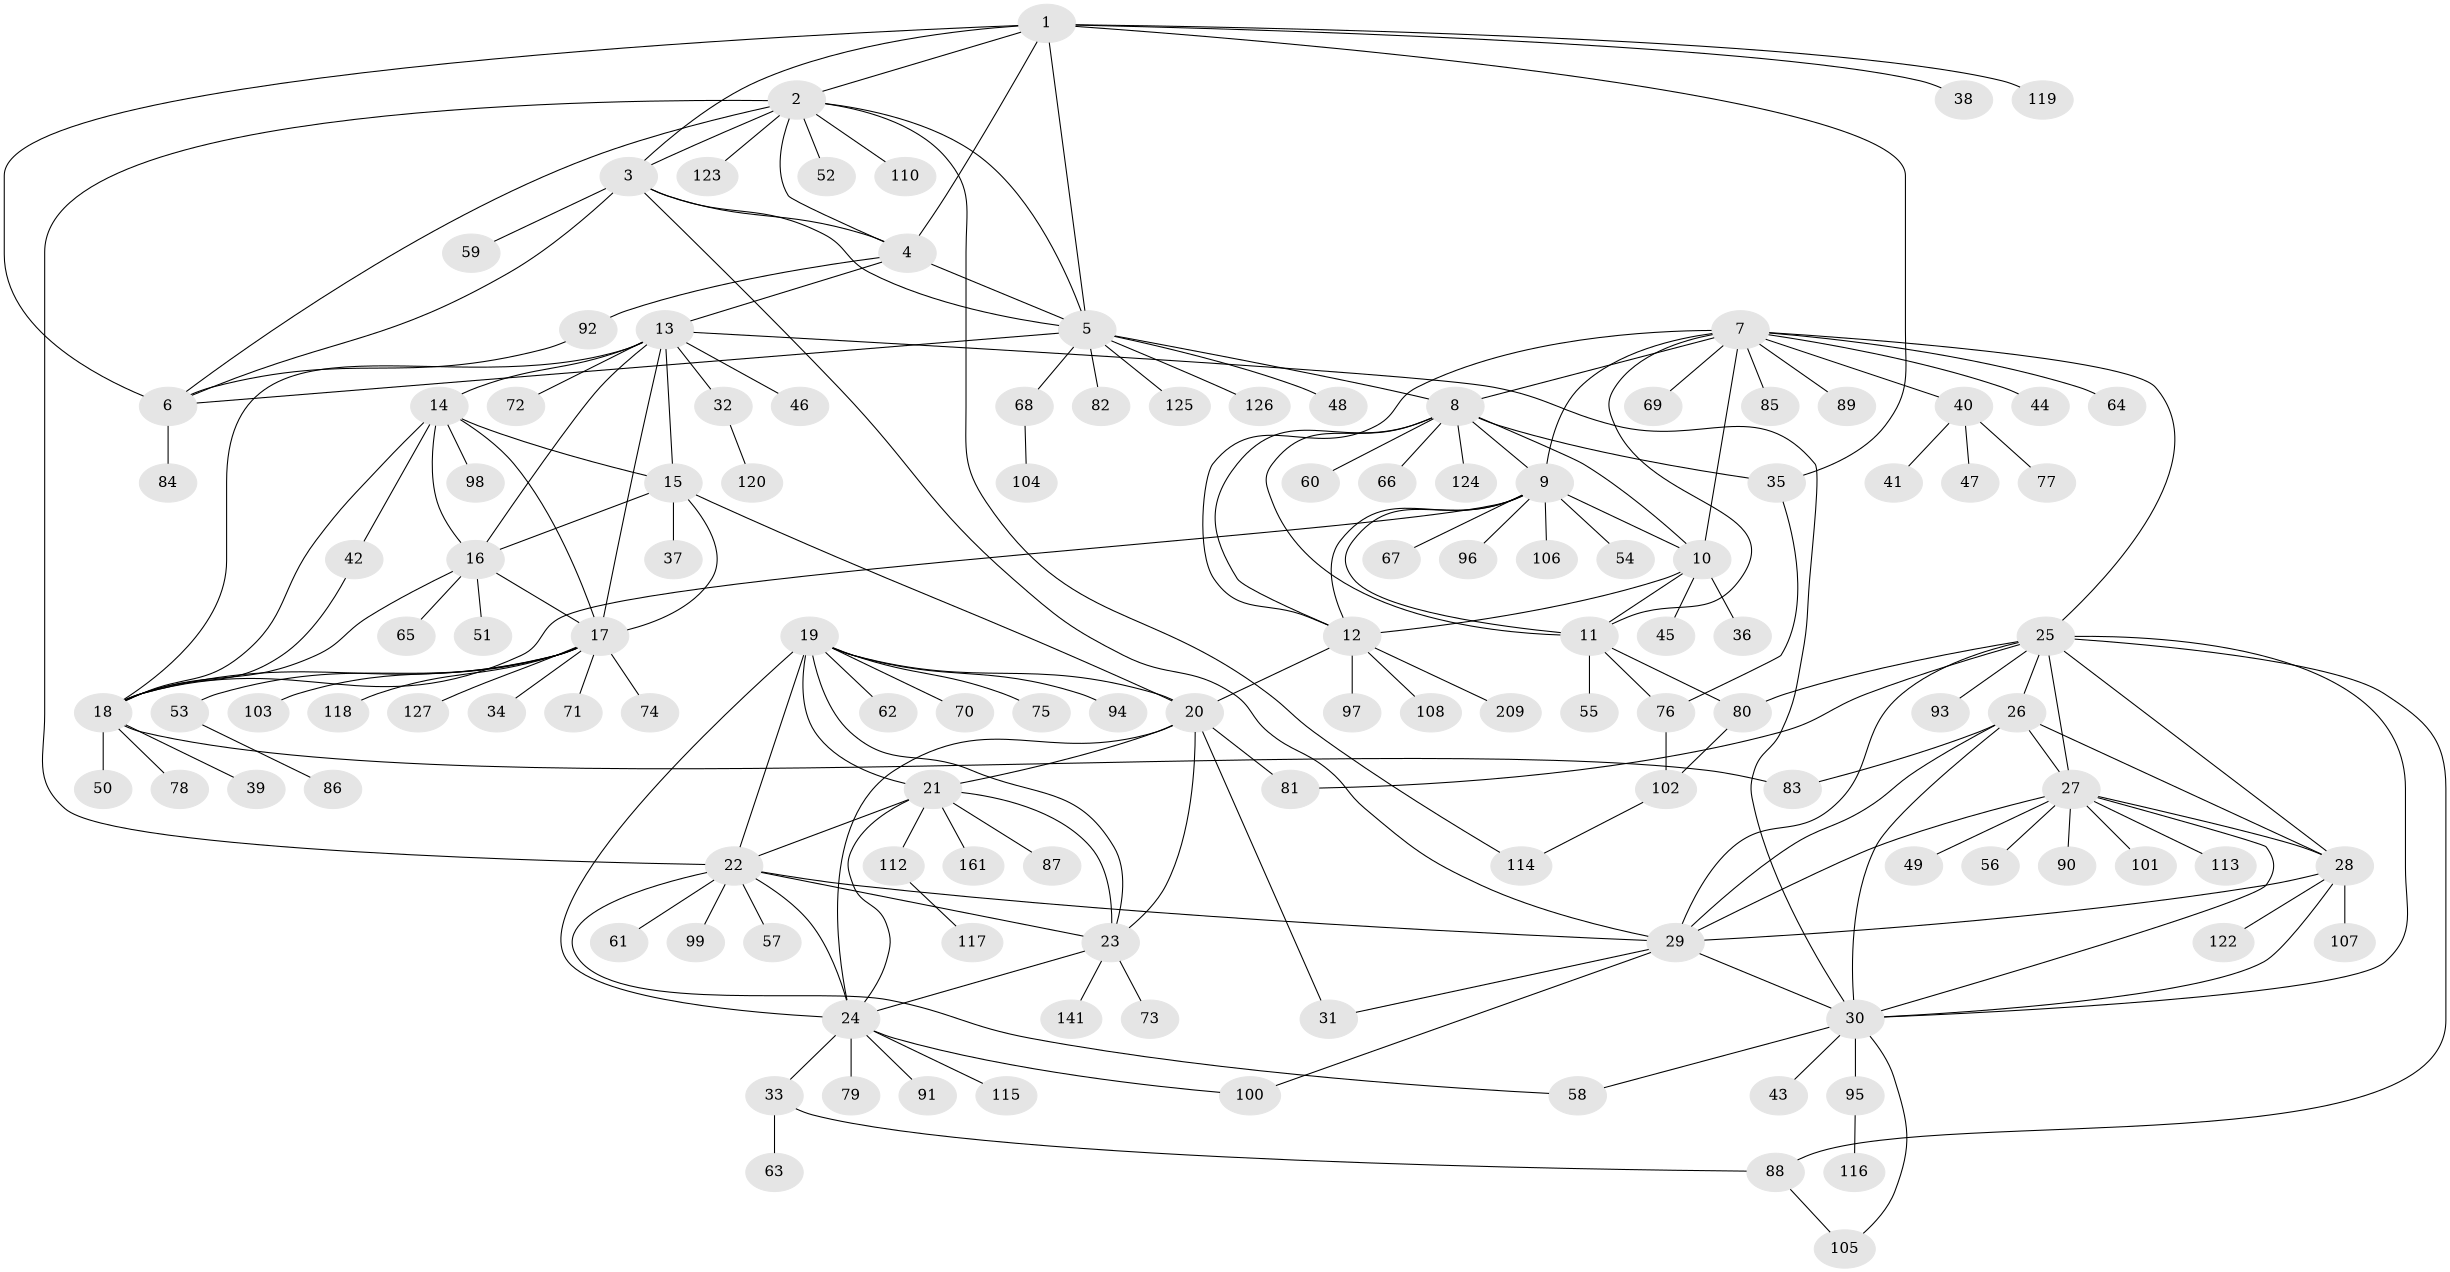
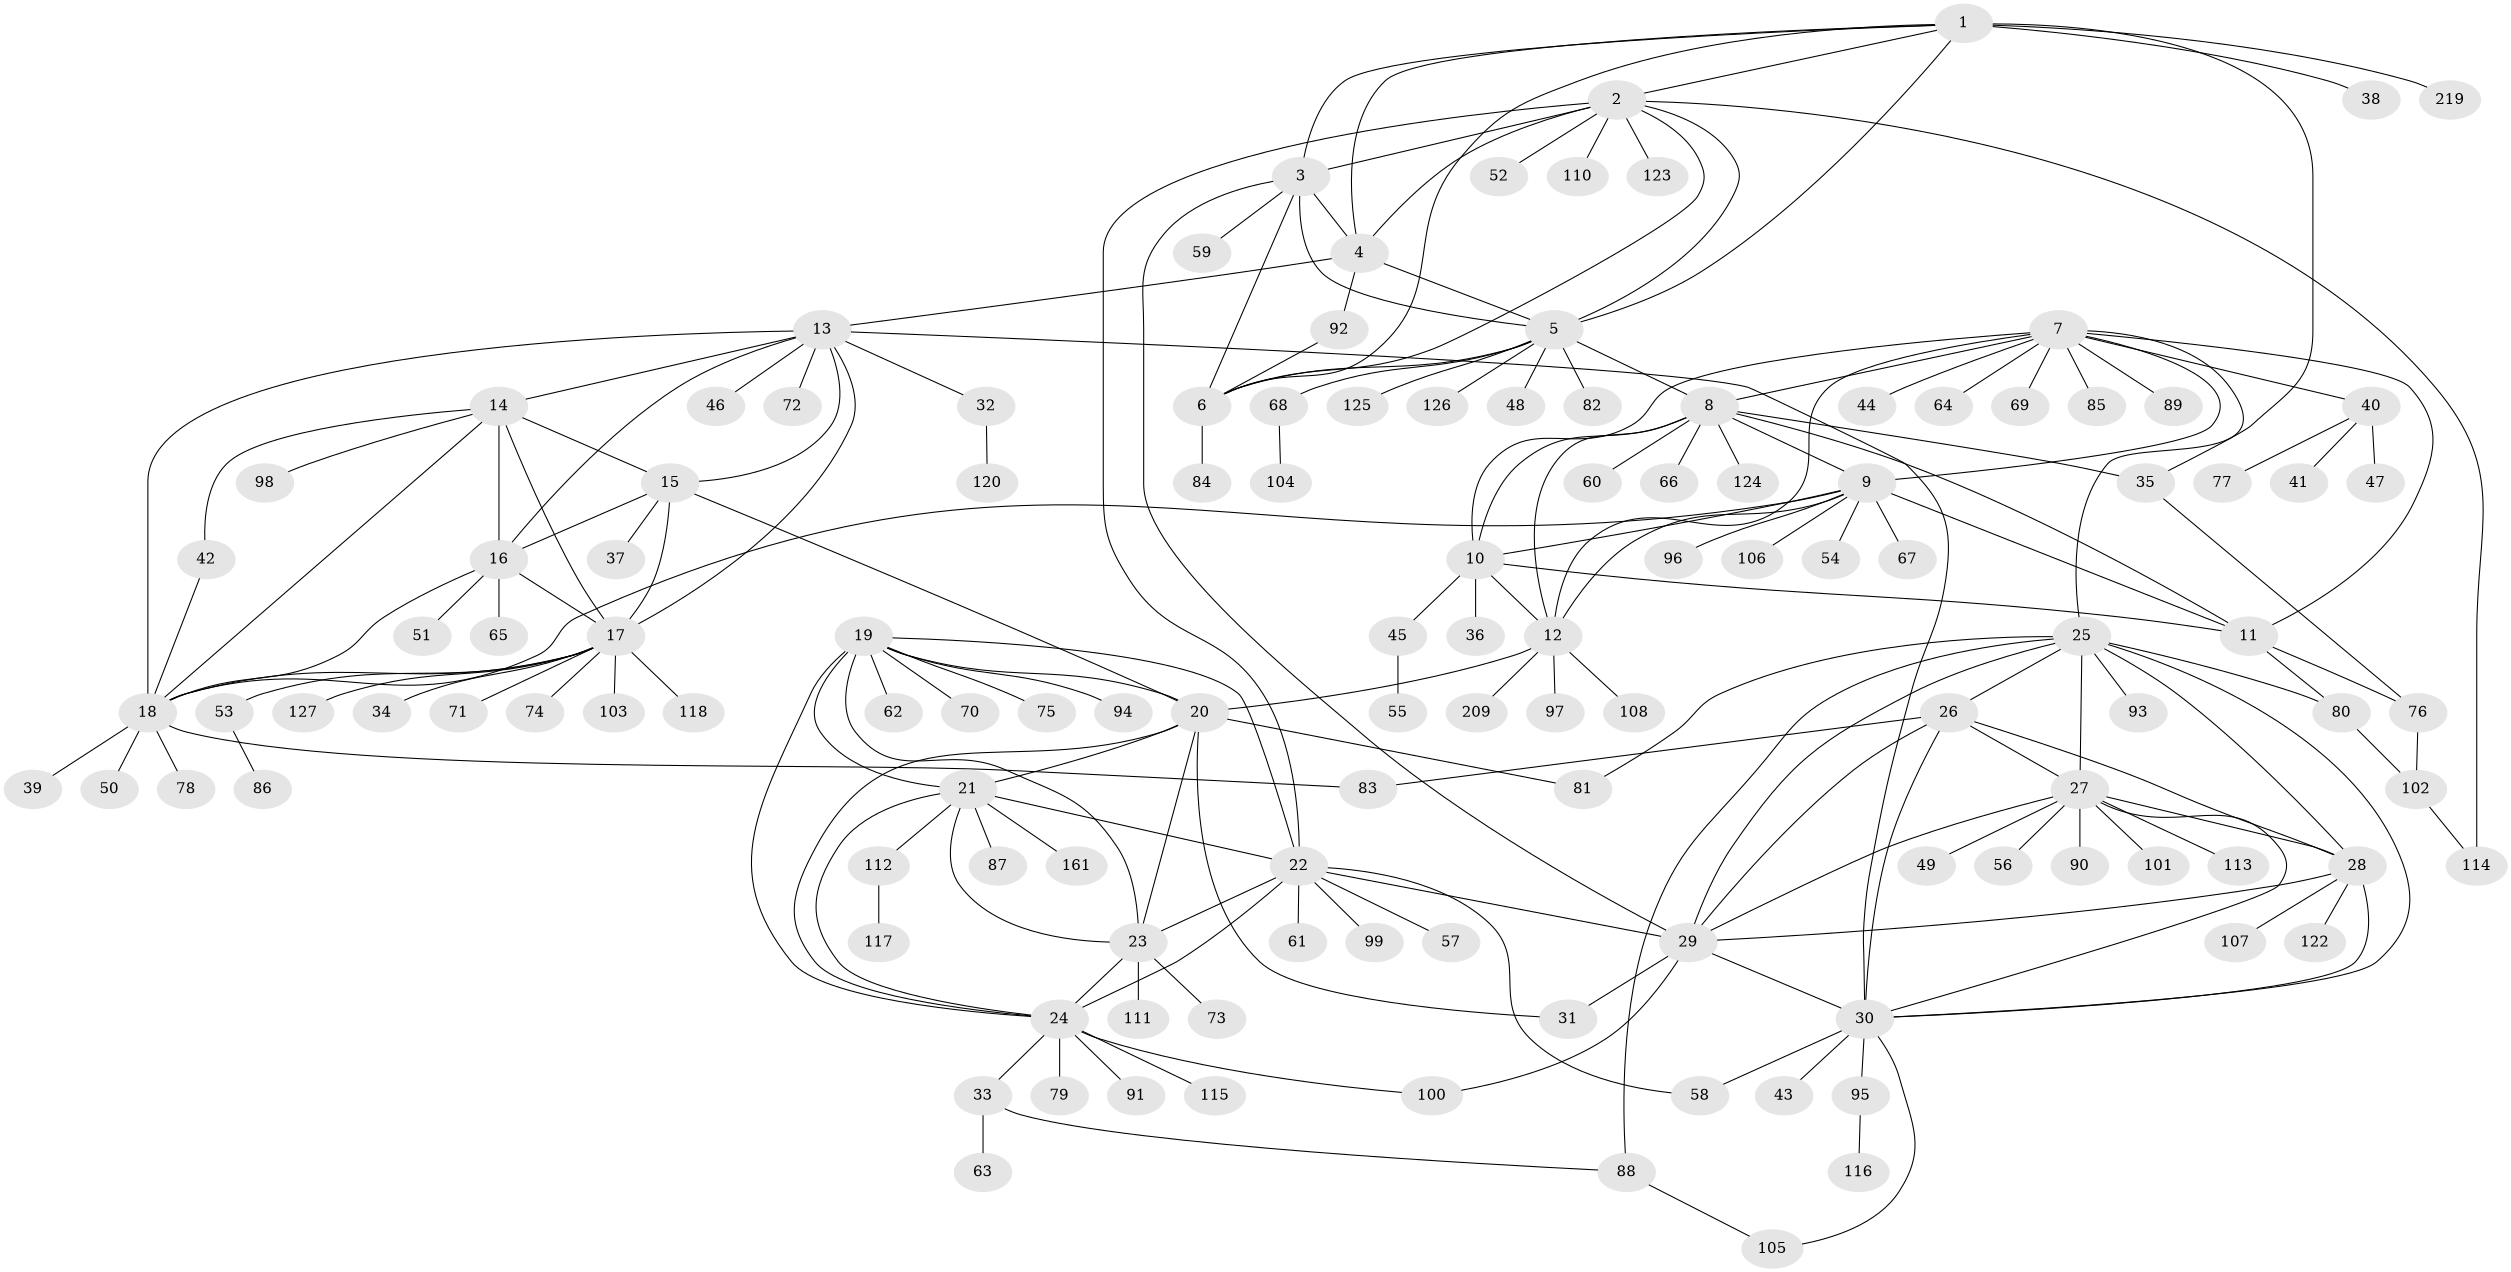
node "119": label "119" -> "219"
edge "11" -- "55": now "45" -- "55"
node "141": label "141" -> "111"
